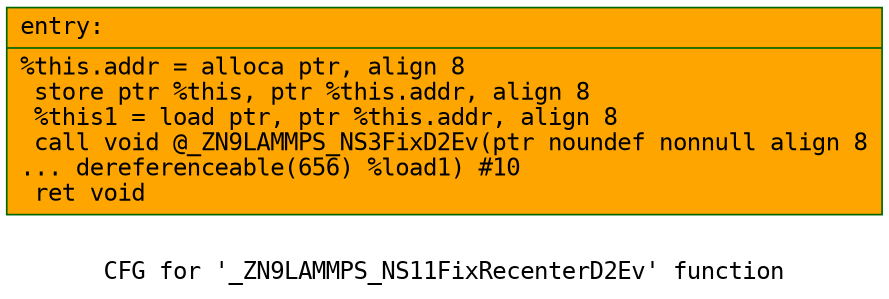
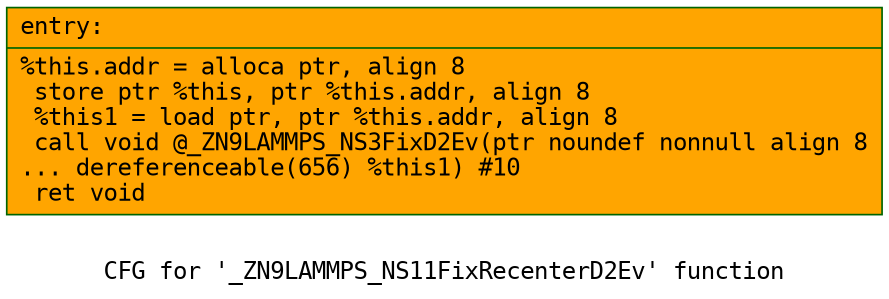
node "entry:": text "... dereferenceable(656) %load1) #10" -> "... dereferenceable(656) %this1) #10"
